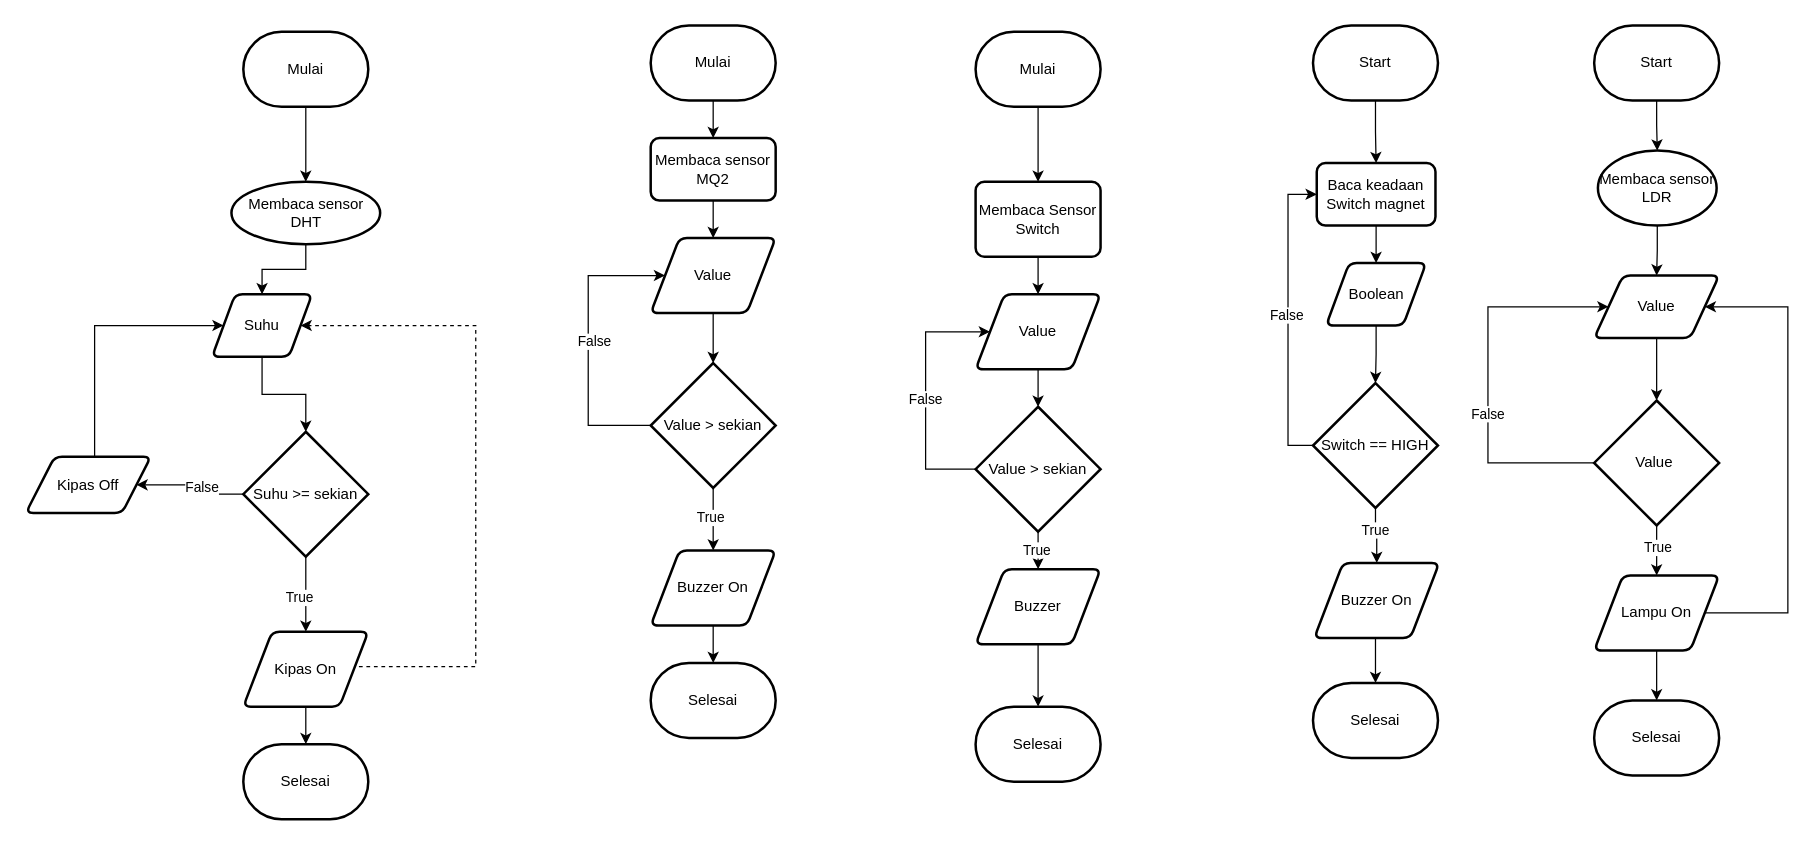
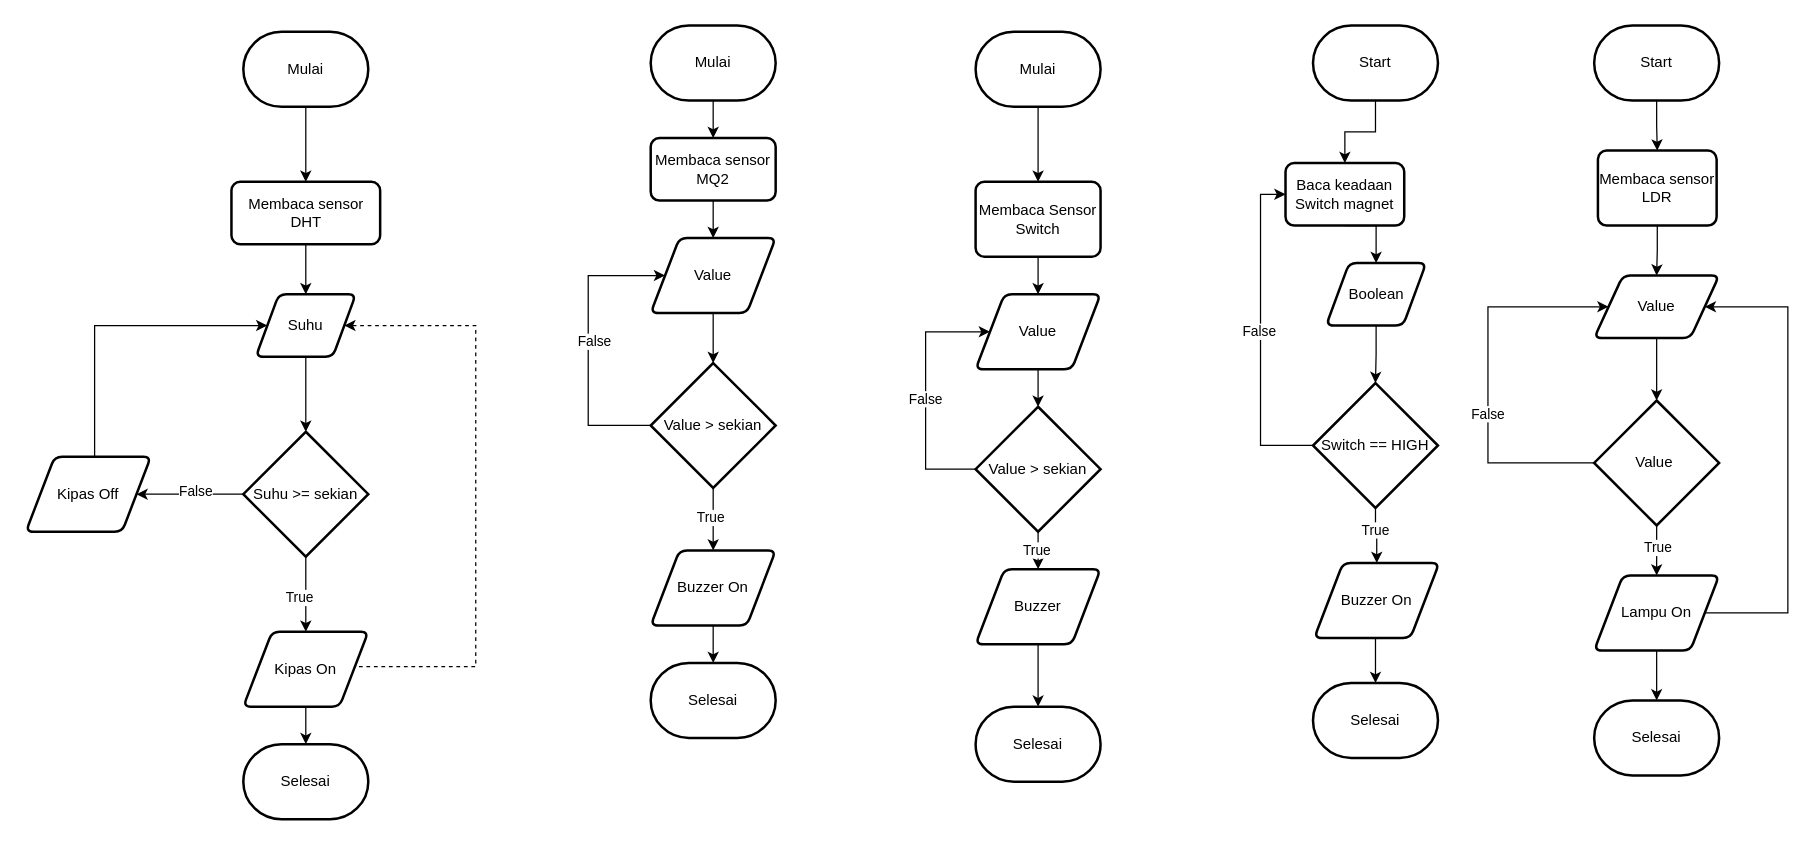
node "Membaca sensor LDR": shape ellipse -> rounded rectangle
node "Baca keadaan Switch magnet": moved (1376, 194) -> (1345, 194)
node "Membaca sensor DHT": shape ellipse -> rounded rectangle
node "Suhu": moved (262, 326) -> (306, 326)
node "Kipas Off": size 125x56 -> 125x75
